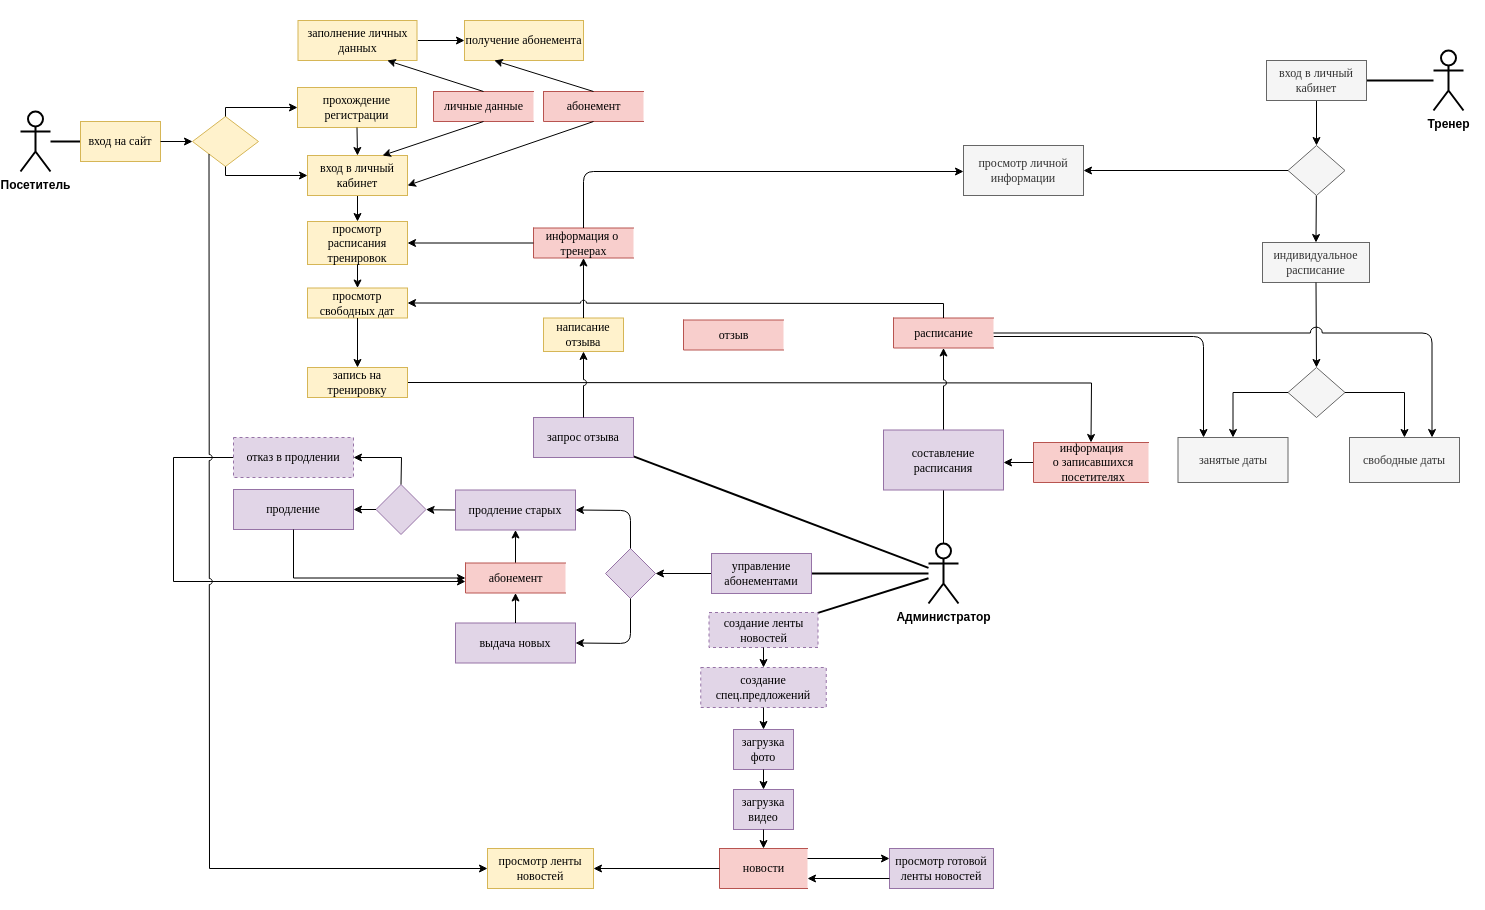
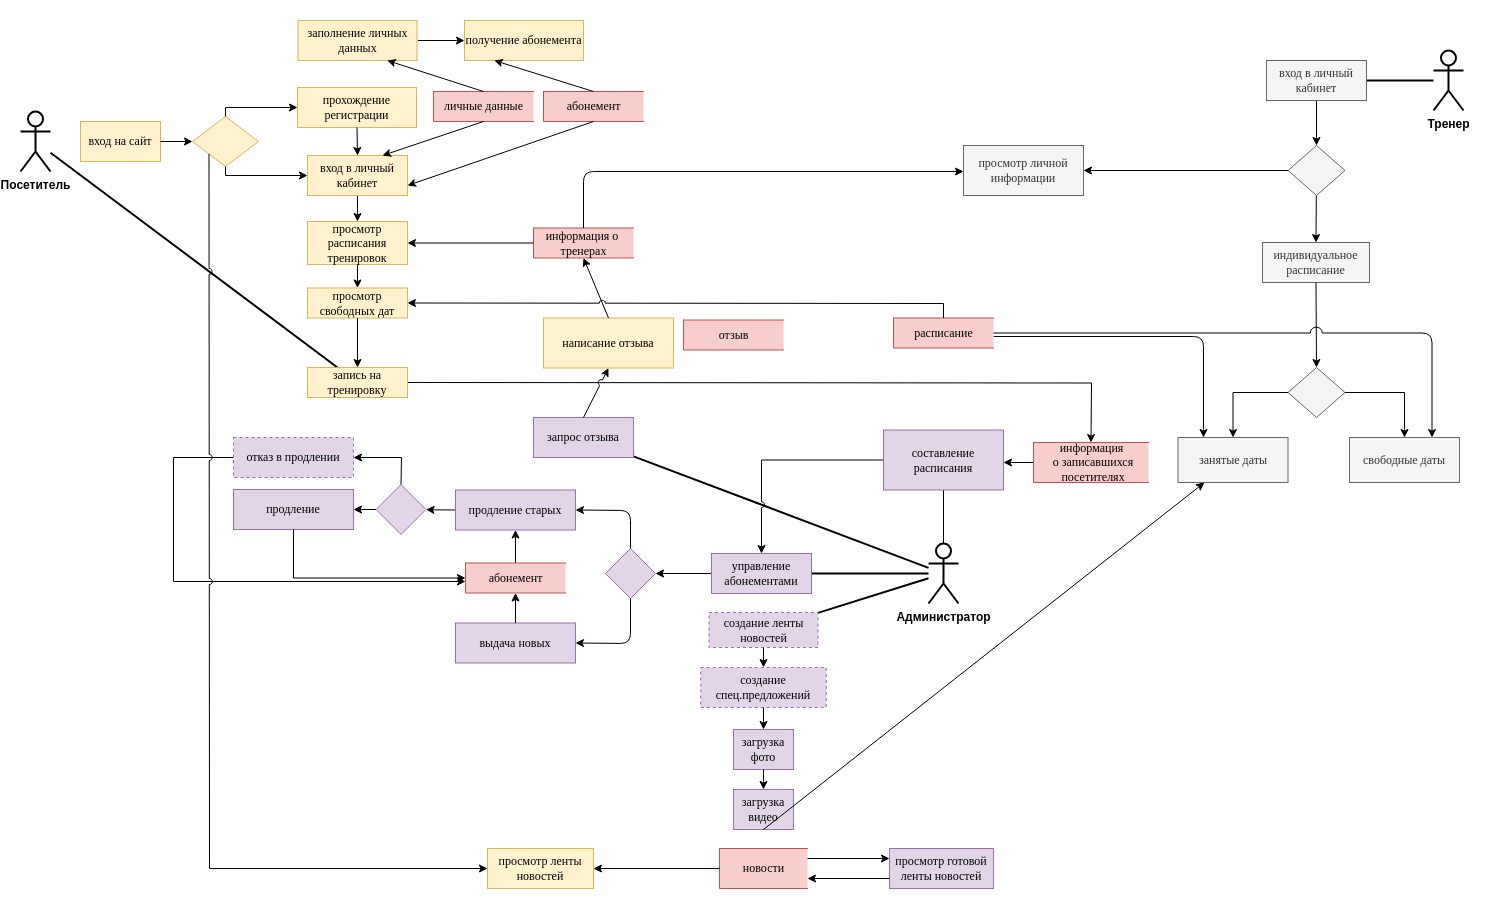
edge "Посетитель" -- "вход на сайт": now "Посетитель" -- "запись на тренировку"
node "написание отзыва": size 80x34 -> 130x50
edge "составление расписания" -> "расписание": now "составление расписания" -> "управление абонементами"
edge "загрузка видео" -> "новости": now "загрузка видео" -> "занятые даты"
